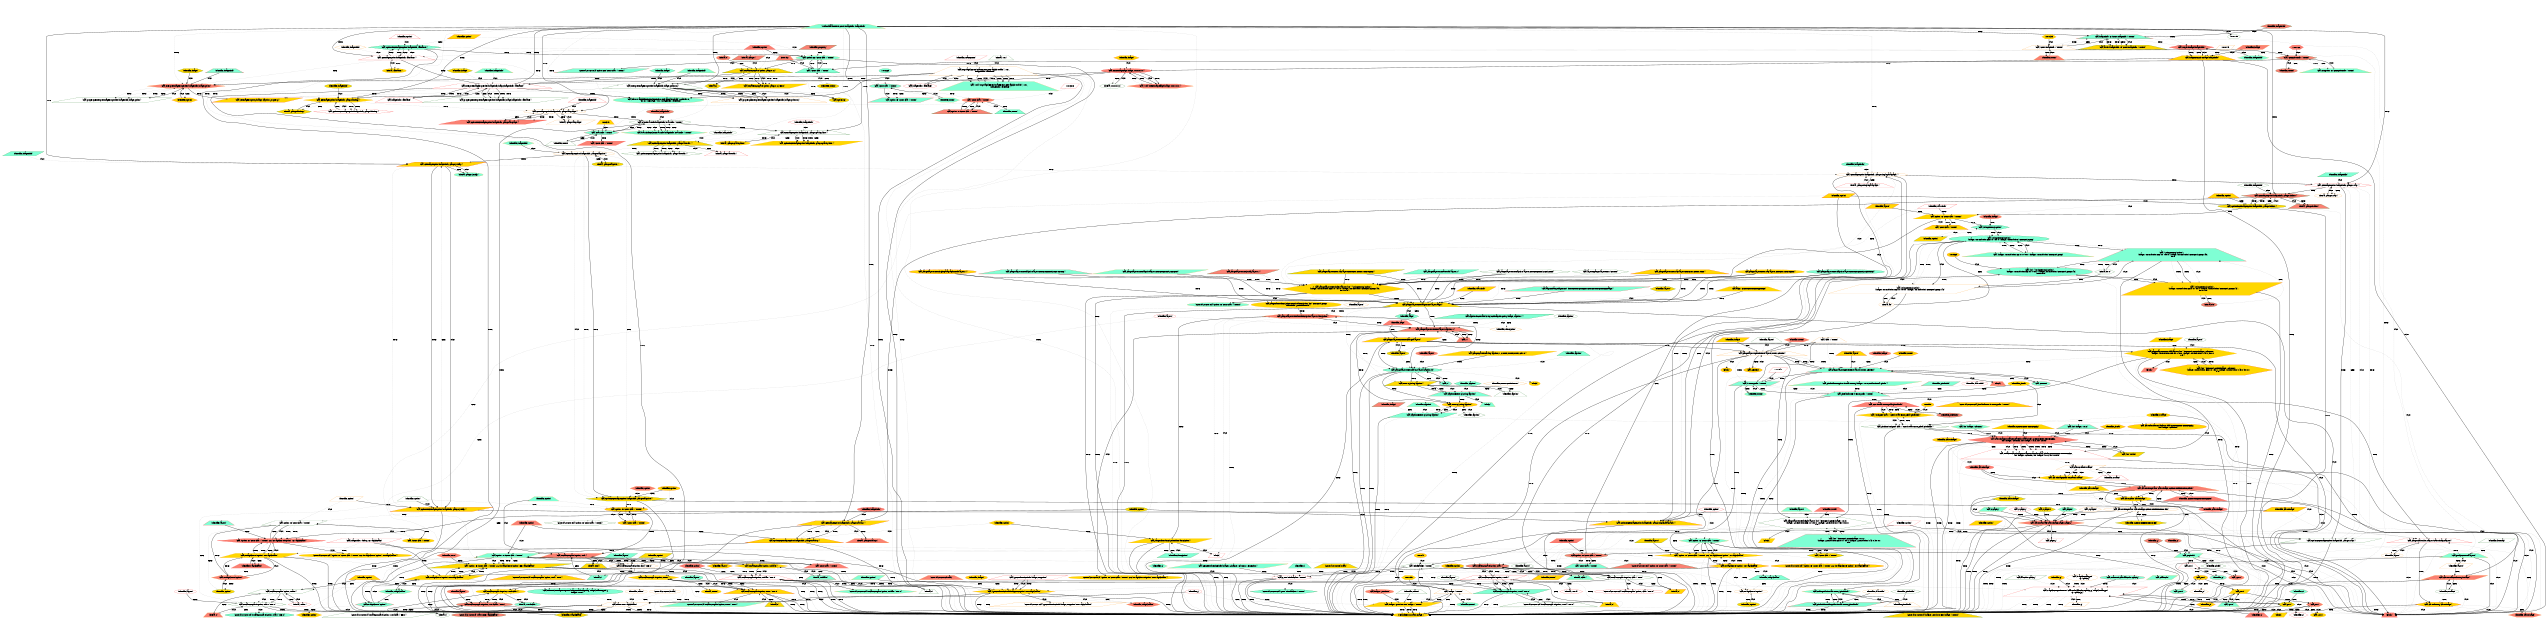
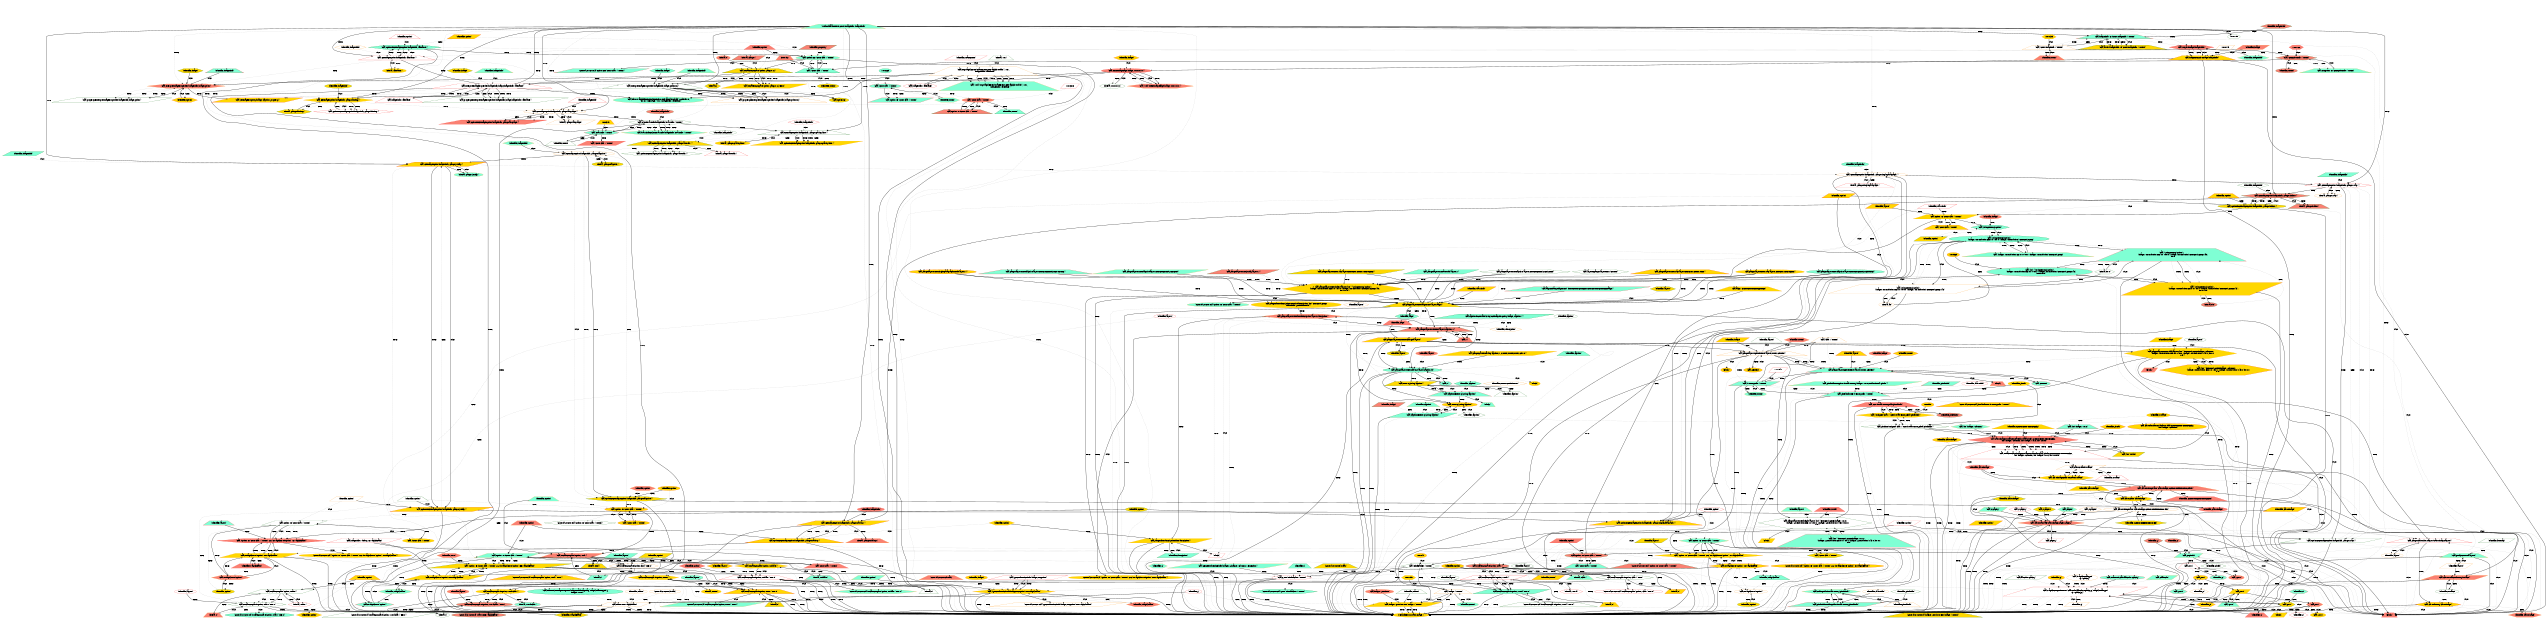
edge "(Call,pango_layout_set_alignment(layout,align))" -> "(Call,pango_layout_set_font_description(layout,description))": now "(Call,pango_layout_set_alignment(layout,align))" -> "(Identifier,page)"
edge "(Identifier,CAIRO_OPERATOR_CLEAR)" -> "(Call,cairo_set_operator(cairo_image,CAIRO_OPERATOR_CLEAR))": removed, label "AST:"
edge "(Call,pango_cairo_show_layout(cairo_image,layout))" -> "(Call,g_object_unref(layout))": removed, label "DDG:"
